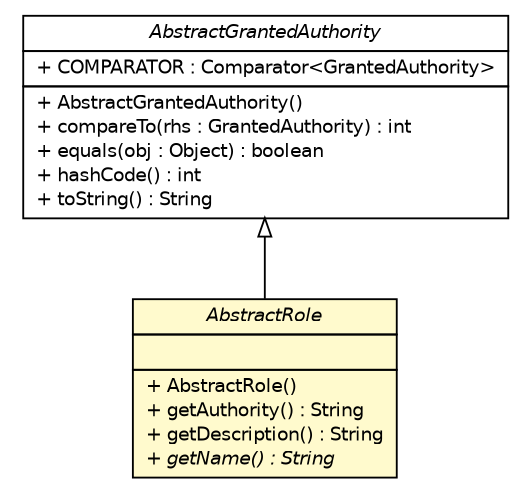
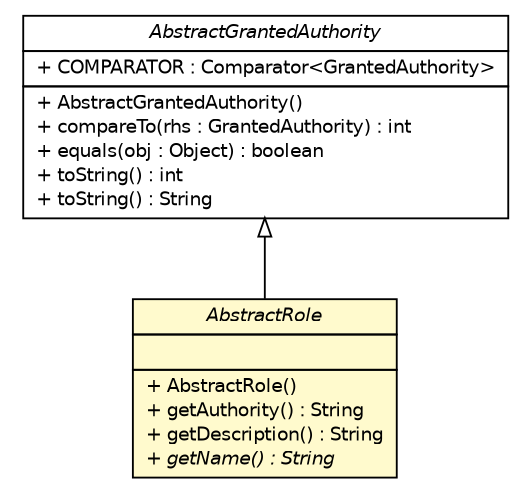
node "AbstractGrantedAuthority": text "+ hashCode() : int" -> "+ toString() : int"
